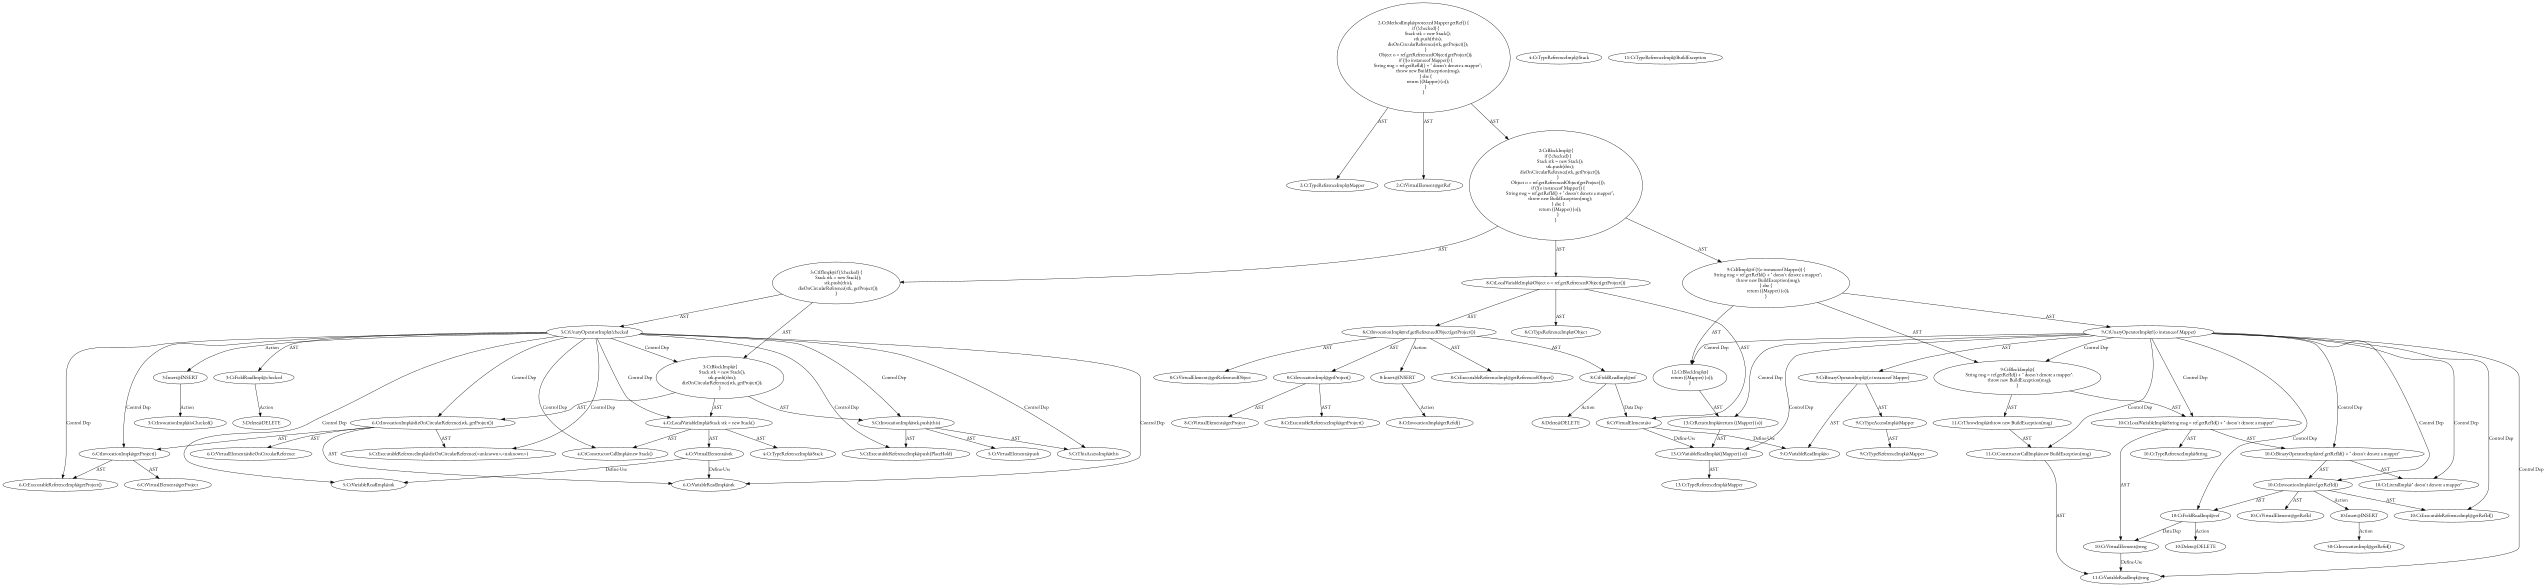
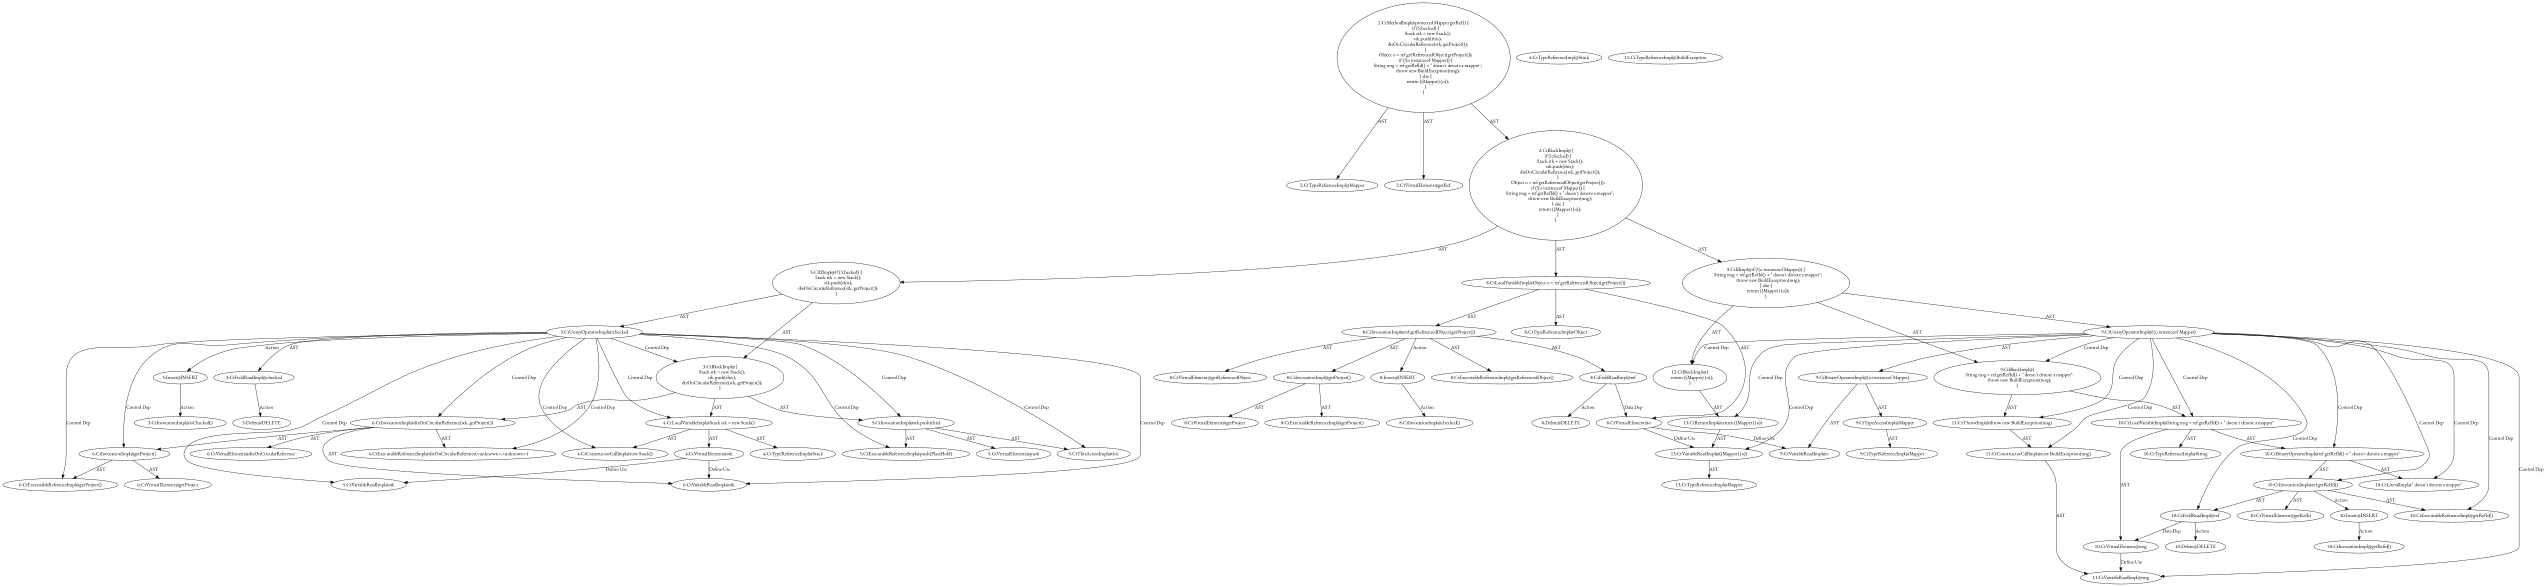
edge "9:CtUnaryOperatorImpl@!(o instanceof Mapper)" -> "11:CtThrowImpl@throw new BuildException(msg)": added, label "Control Dep"
node "8:CtInvocationImpl@getRefid()": label "8:CtInvocationImpl@getRefid()" -> "8:CtInvocationImpl@checked()"
